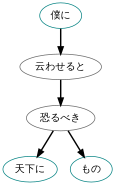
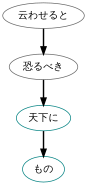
node "僕に": removed
edge "恐るべき" -> "もの": now "天下に" -> "もの"
